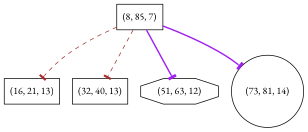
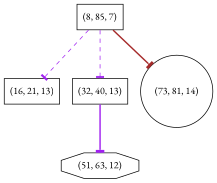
edge "(8, 85, 7)" -> "(73, 81, 14)": color purple -> brown
edge "(8, 85, 7)" -> "(16, 21, 13)": color brown -> purple
edge "(8, 85, 7)" -> "(32, 40, 13)": color brown -> purple
edge "(8, 85, 7)" -> "(51, 63, 12)": now "(32, 40, 13)" -> "(51, 63, 12)"
